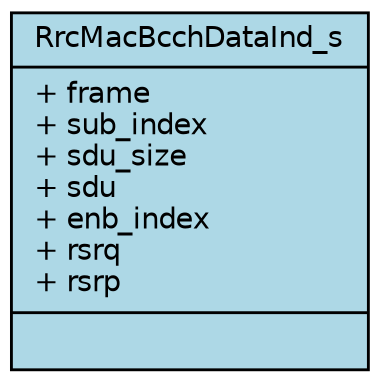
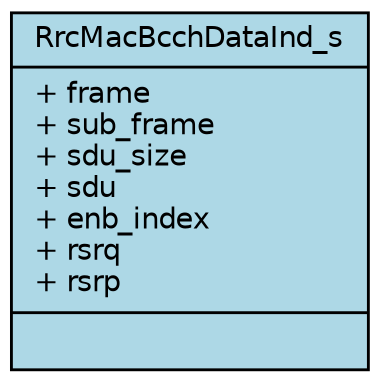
node "RrcMacBcchDataInd_s": text "+ sub_index" -> "+ sub_frame"
